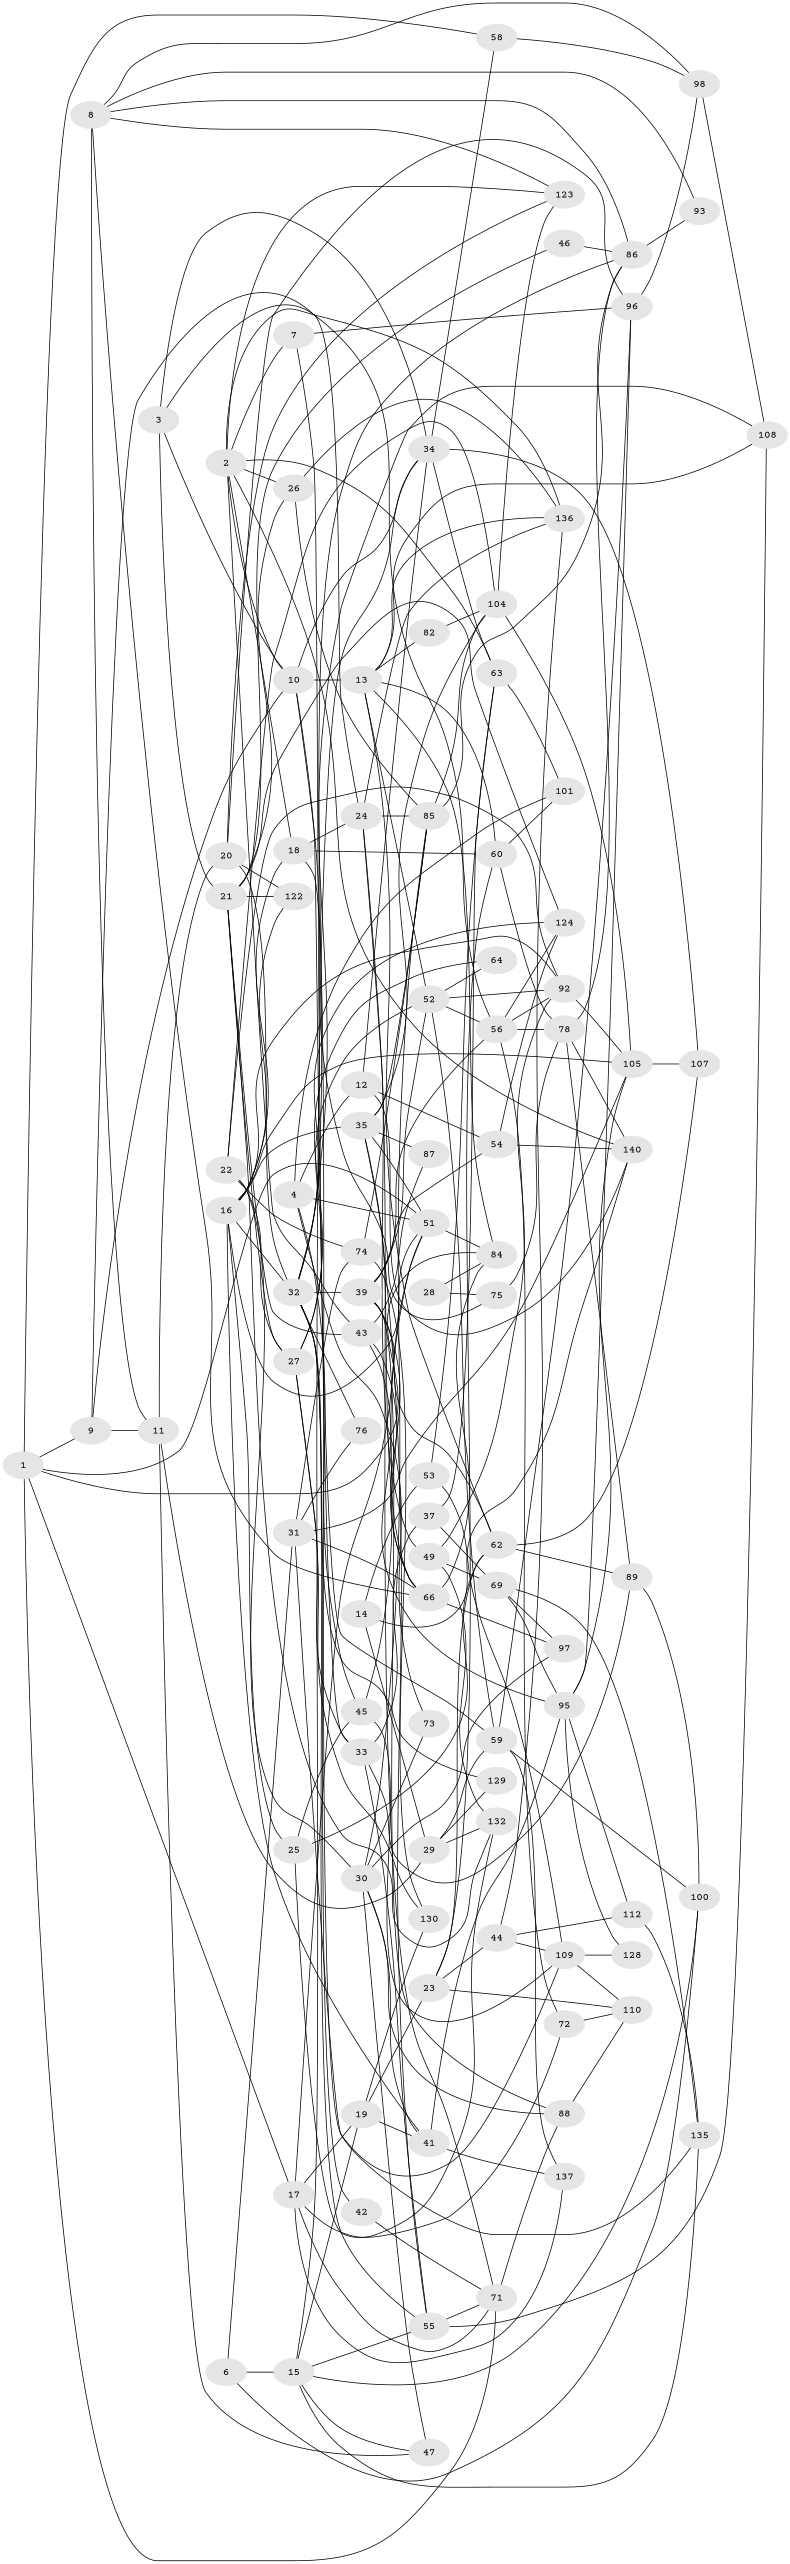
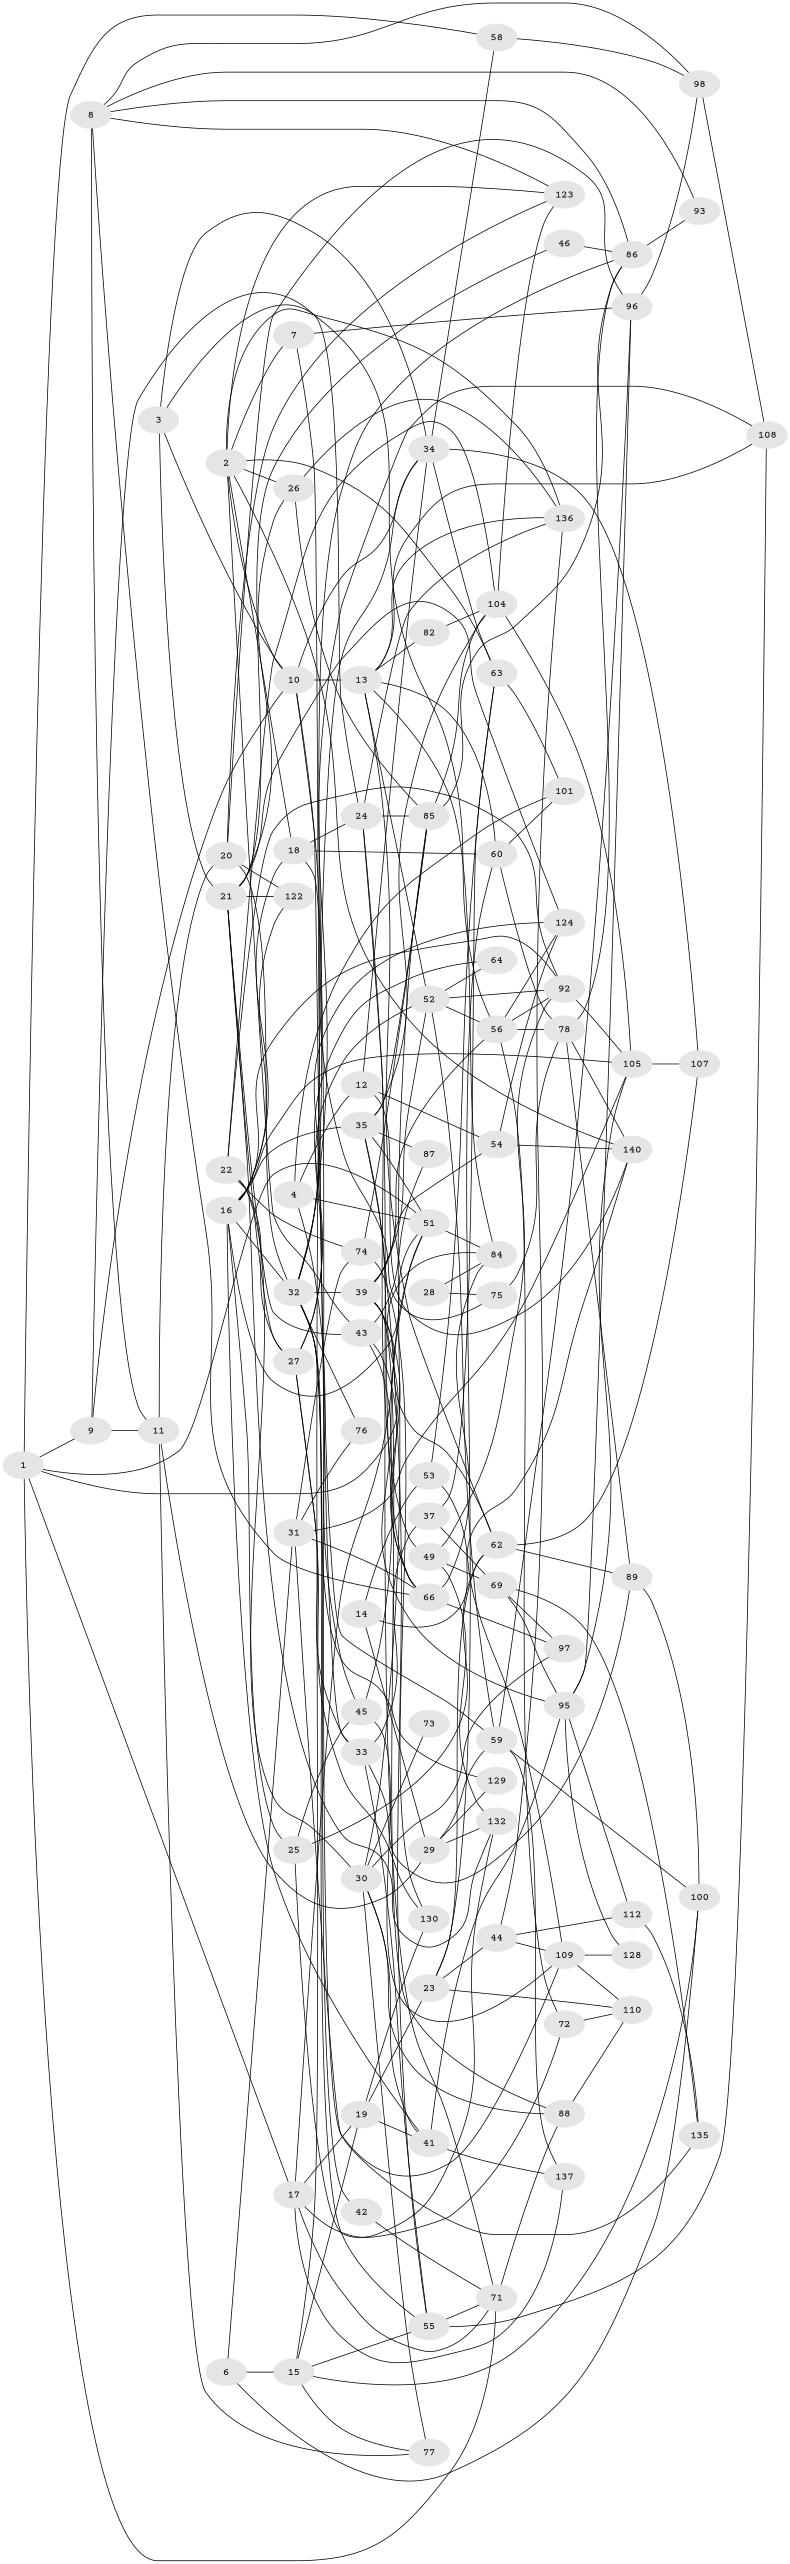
edge "4" -- "73": removed
node "47": label "47" -> "77"
edge "135" -- "15": removed
